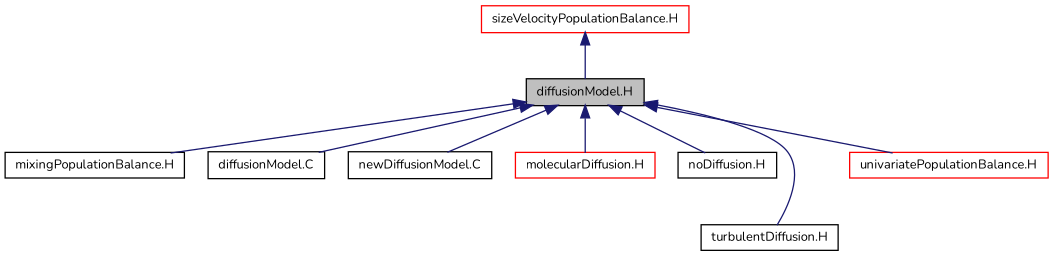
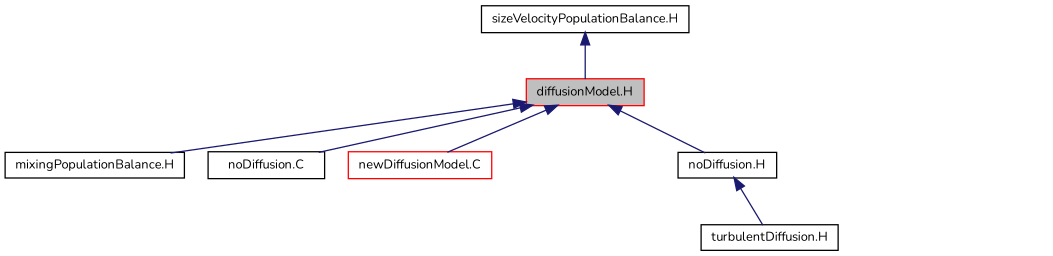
node "sizeVelocityPopulationBalance.H": color red -> black
node "diffusionModel.H": color black -> red
edge "turbulentDiffusion.H" -> "diffusionModel.H": now "turbulentDiffusion.H" -> "noDiffusion.H"
node "diffusionModel.C": label "diffusionModel.C" -> "noDiffusion.C"
node "newDiffusionModel.C": color black -> red
node "molecularDiffusion.H": removed
node "univariatePopulationBalance.H": removed
